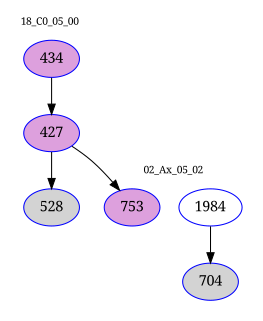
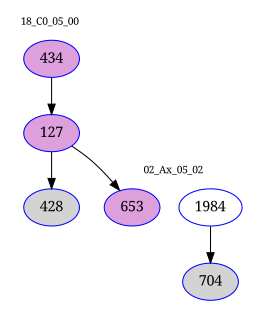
node "427": label "427" -> "127"
node "528": label "528" -> "428"
node "753": label "753" -> "653"
